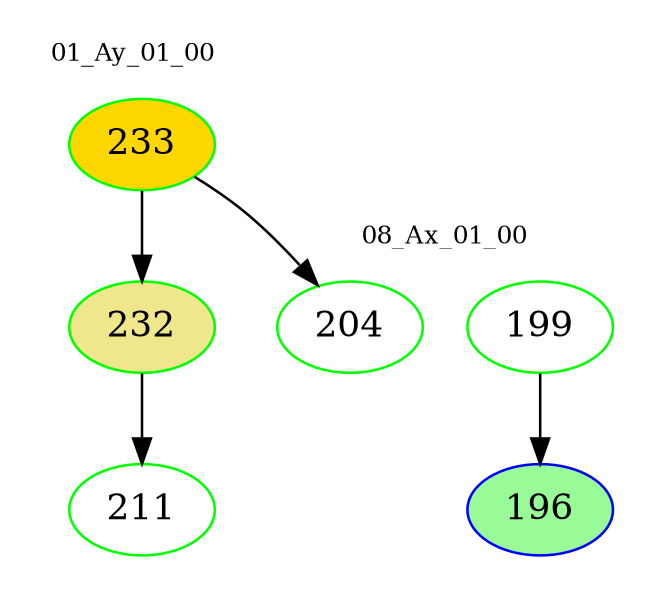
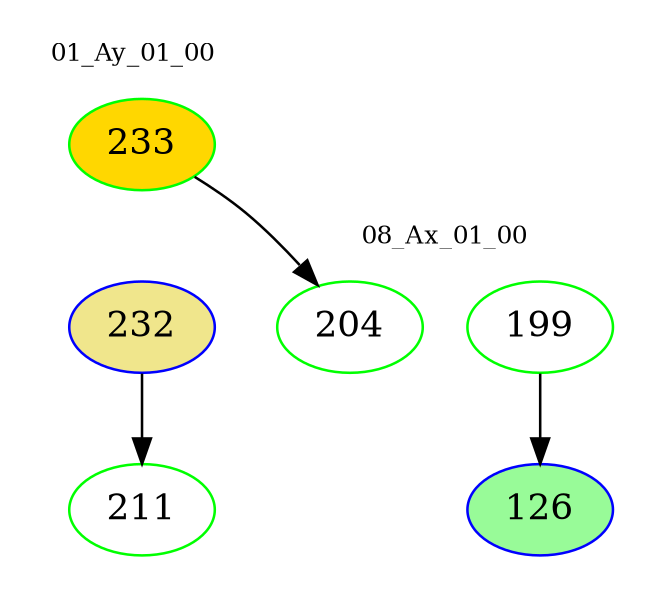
edge "233" -> "232": removed
node "232": color green -> blue
node "196": label "196" -> "126"
